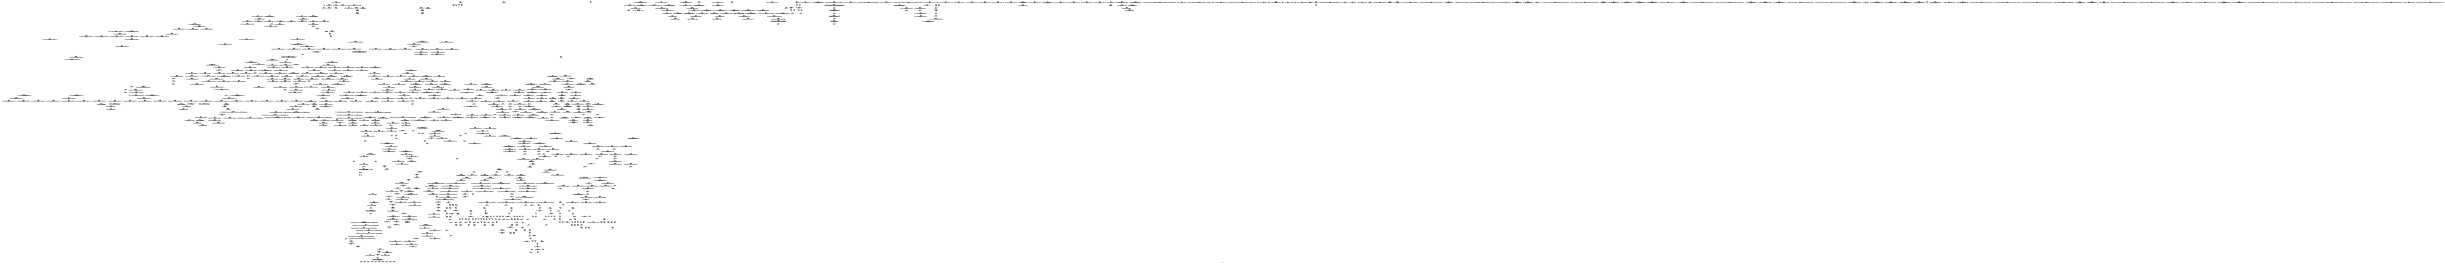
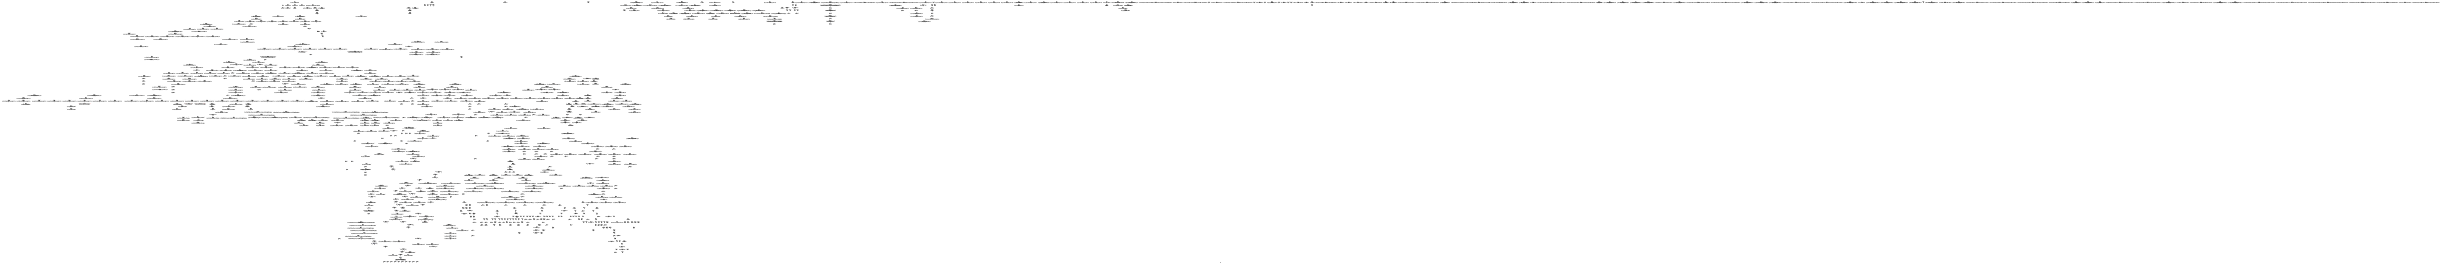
node "NodeID: 483": removed
